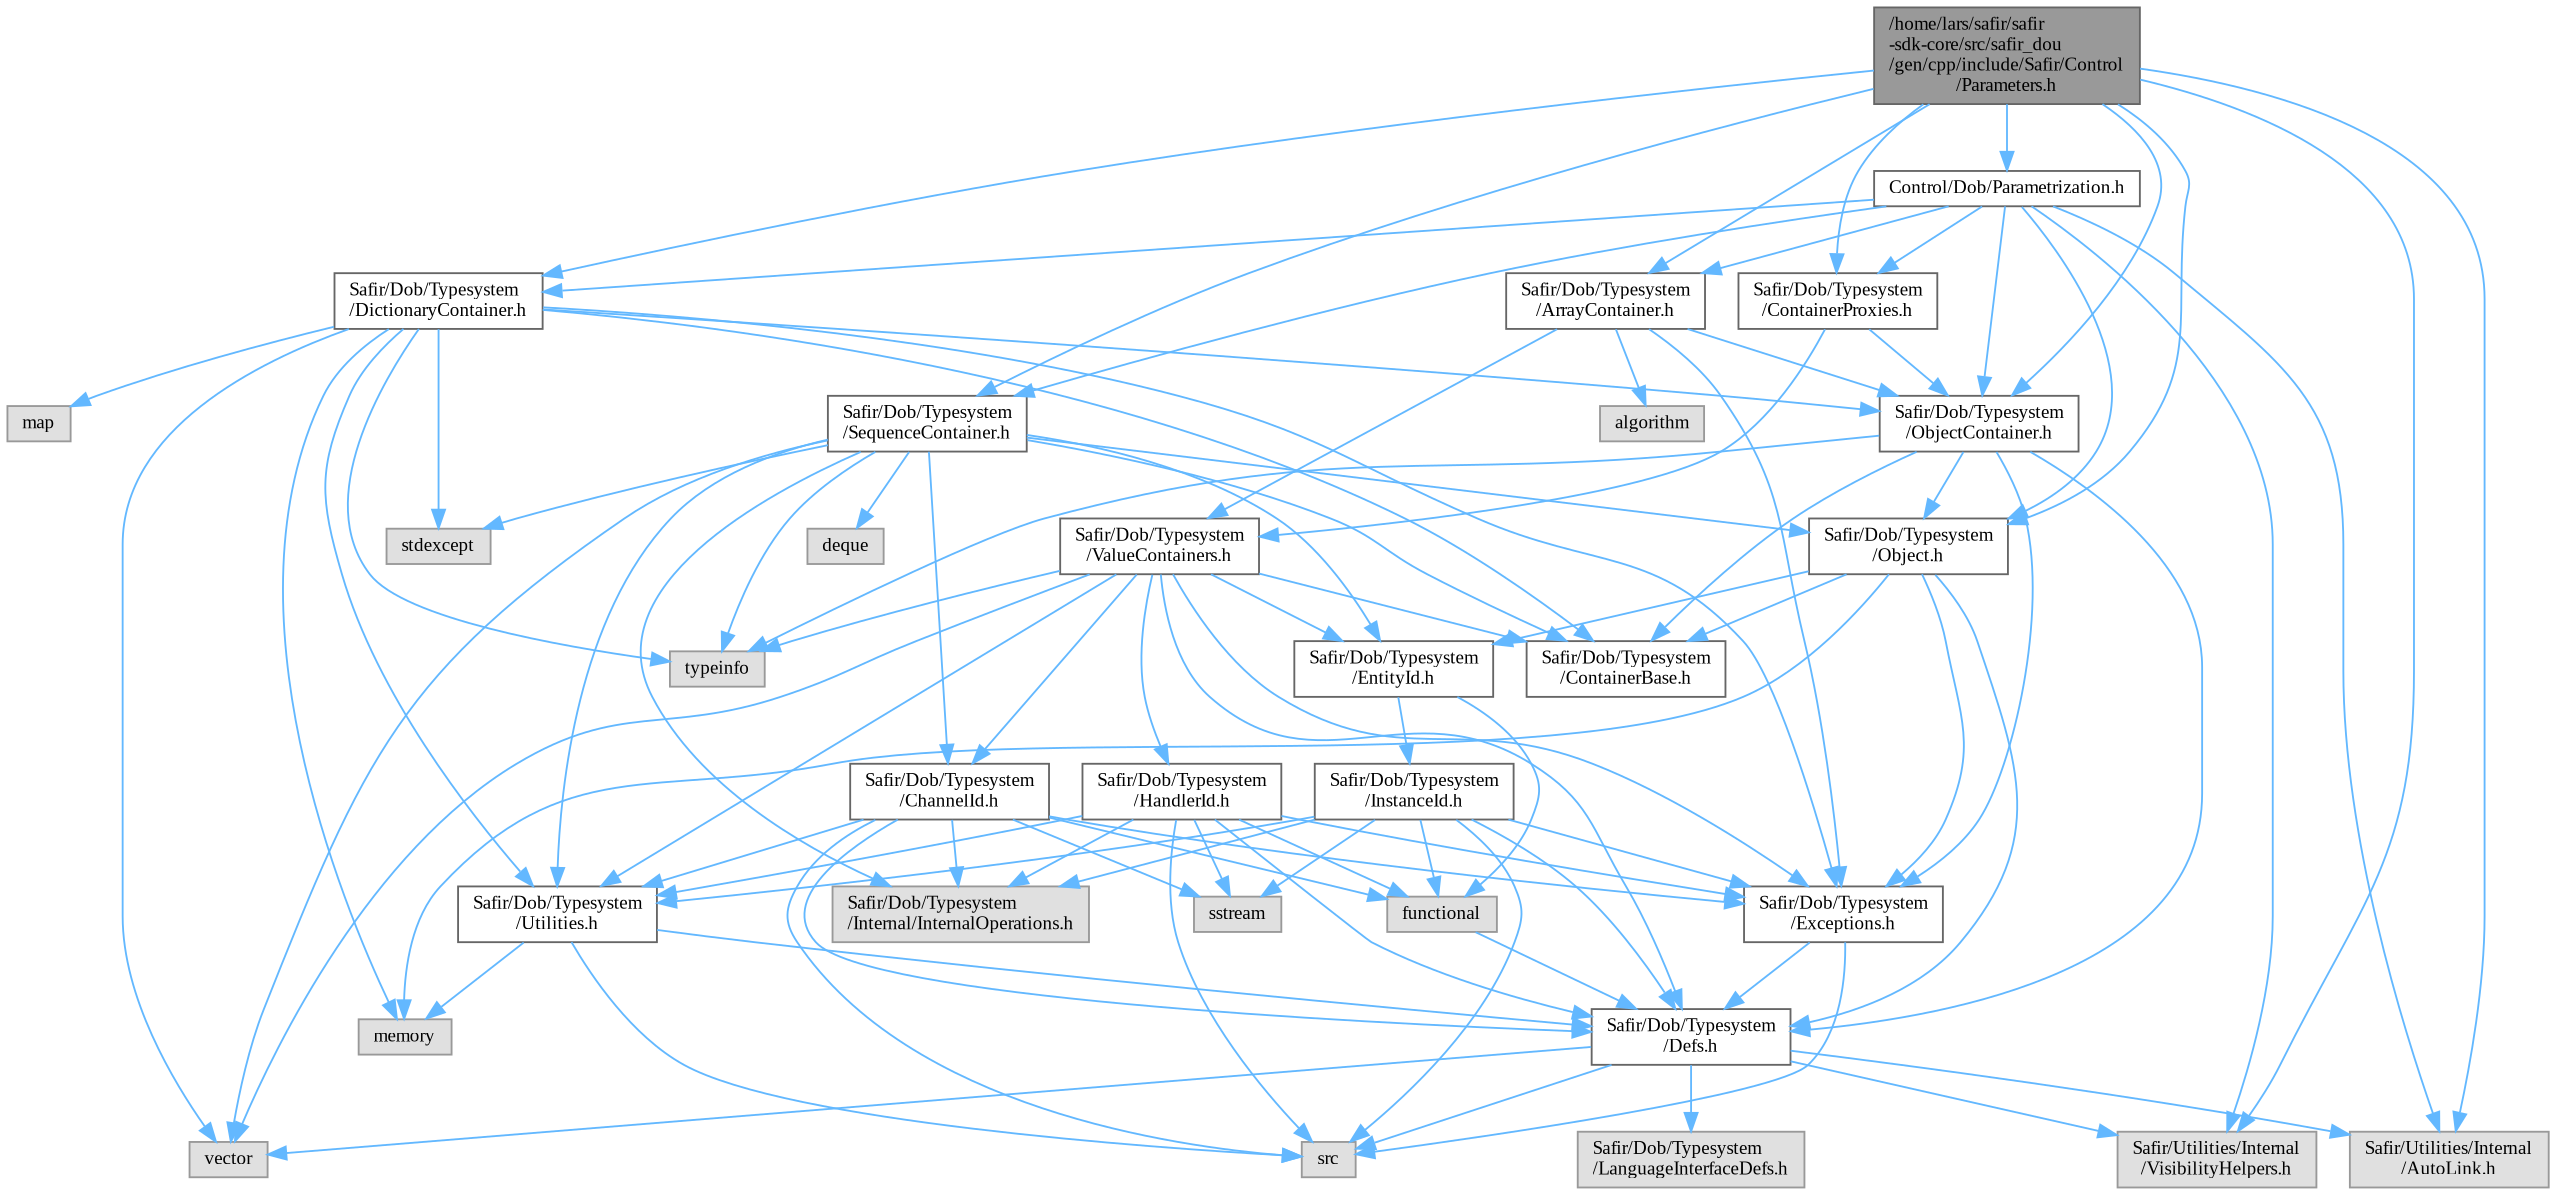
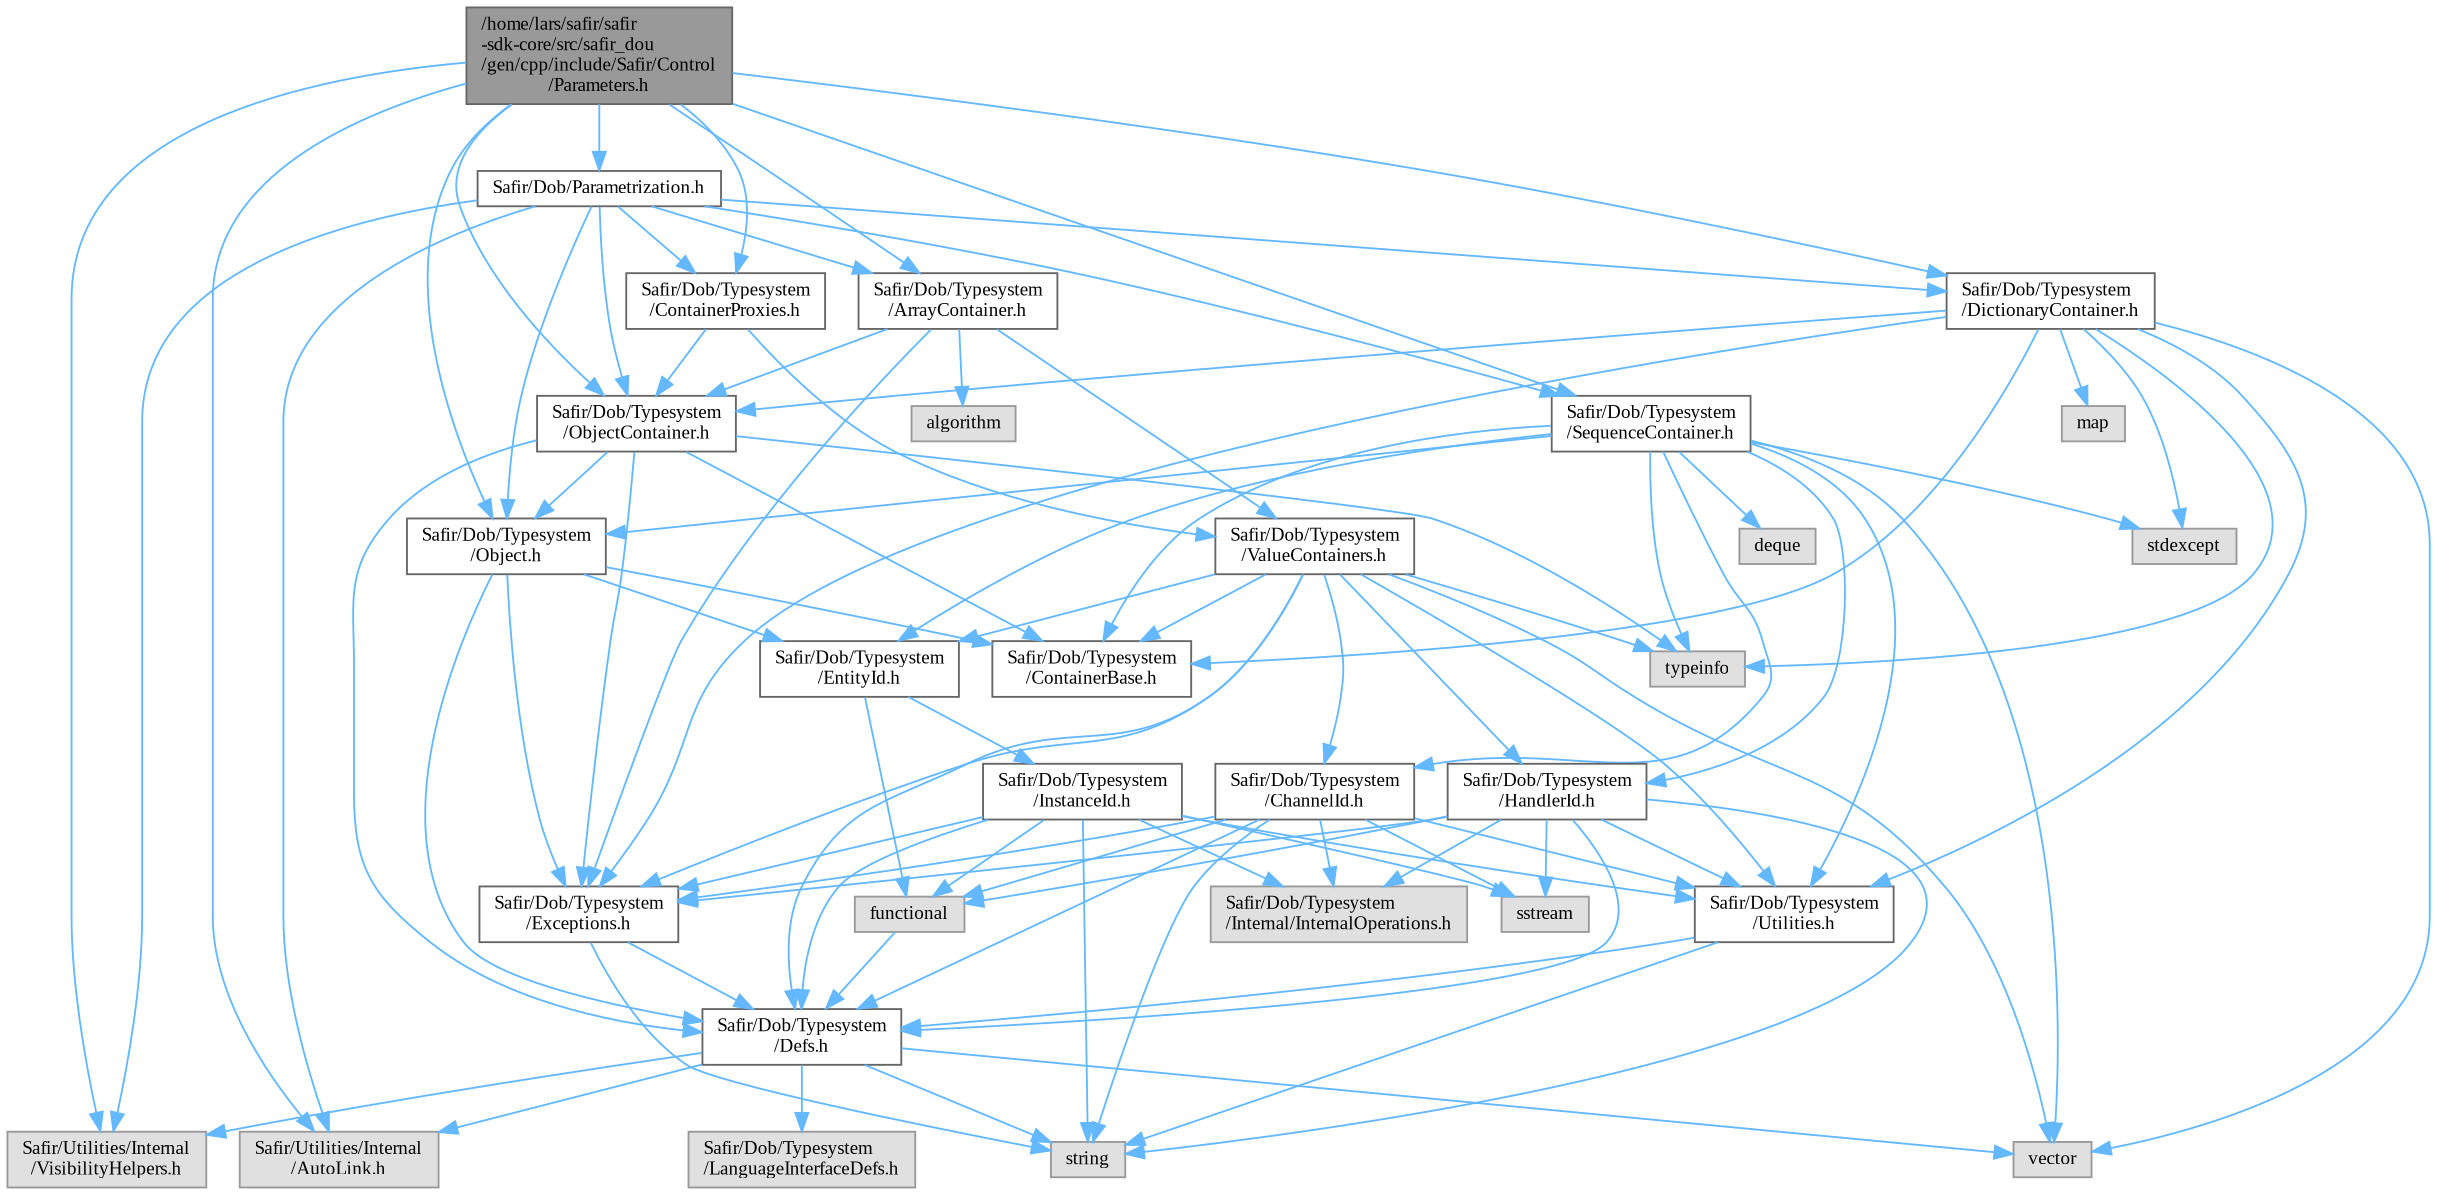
node "Control/Dob/Parametrization.h": label "Control/Dob/Parametrization.h" -> "Safir/Dob/Parametrization.h"
edge "Safir/Dob/Typesystem /SequenceContainer.h" -> "Safir/Dob/Typesystem /Internal/InternalOperations.h": now "Safir/Dob/Typesystem /SequenceContainer.h" -> "Safir/Dob/Typesystem /HandlerId.h"
node "memory": removed
node "src": label "src" -> "string"
